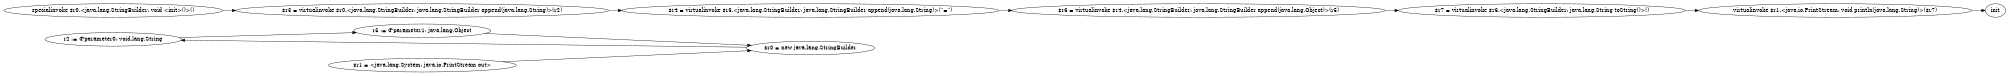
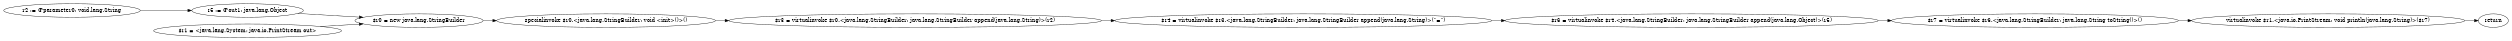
node "init": label "init" -> "return"
node "r5 := @parameter1: java.lang.Object": label "r5 := @parameter1: java.lang.Object" -> "r5 := @out1: java.lang.Object"
edge "$r0 = new java.lang.StringBuilder" -> "r2 := @parameter0: void.lang.String": now "$r0 = new java.lang.StringBuilder" -> "specialinvoke $r0.<java.lang.StringBuilder: void <init>()>()"
